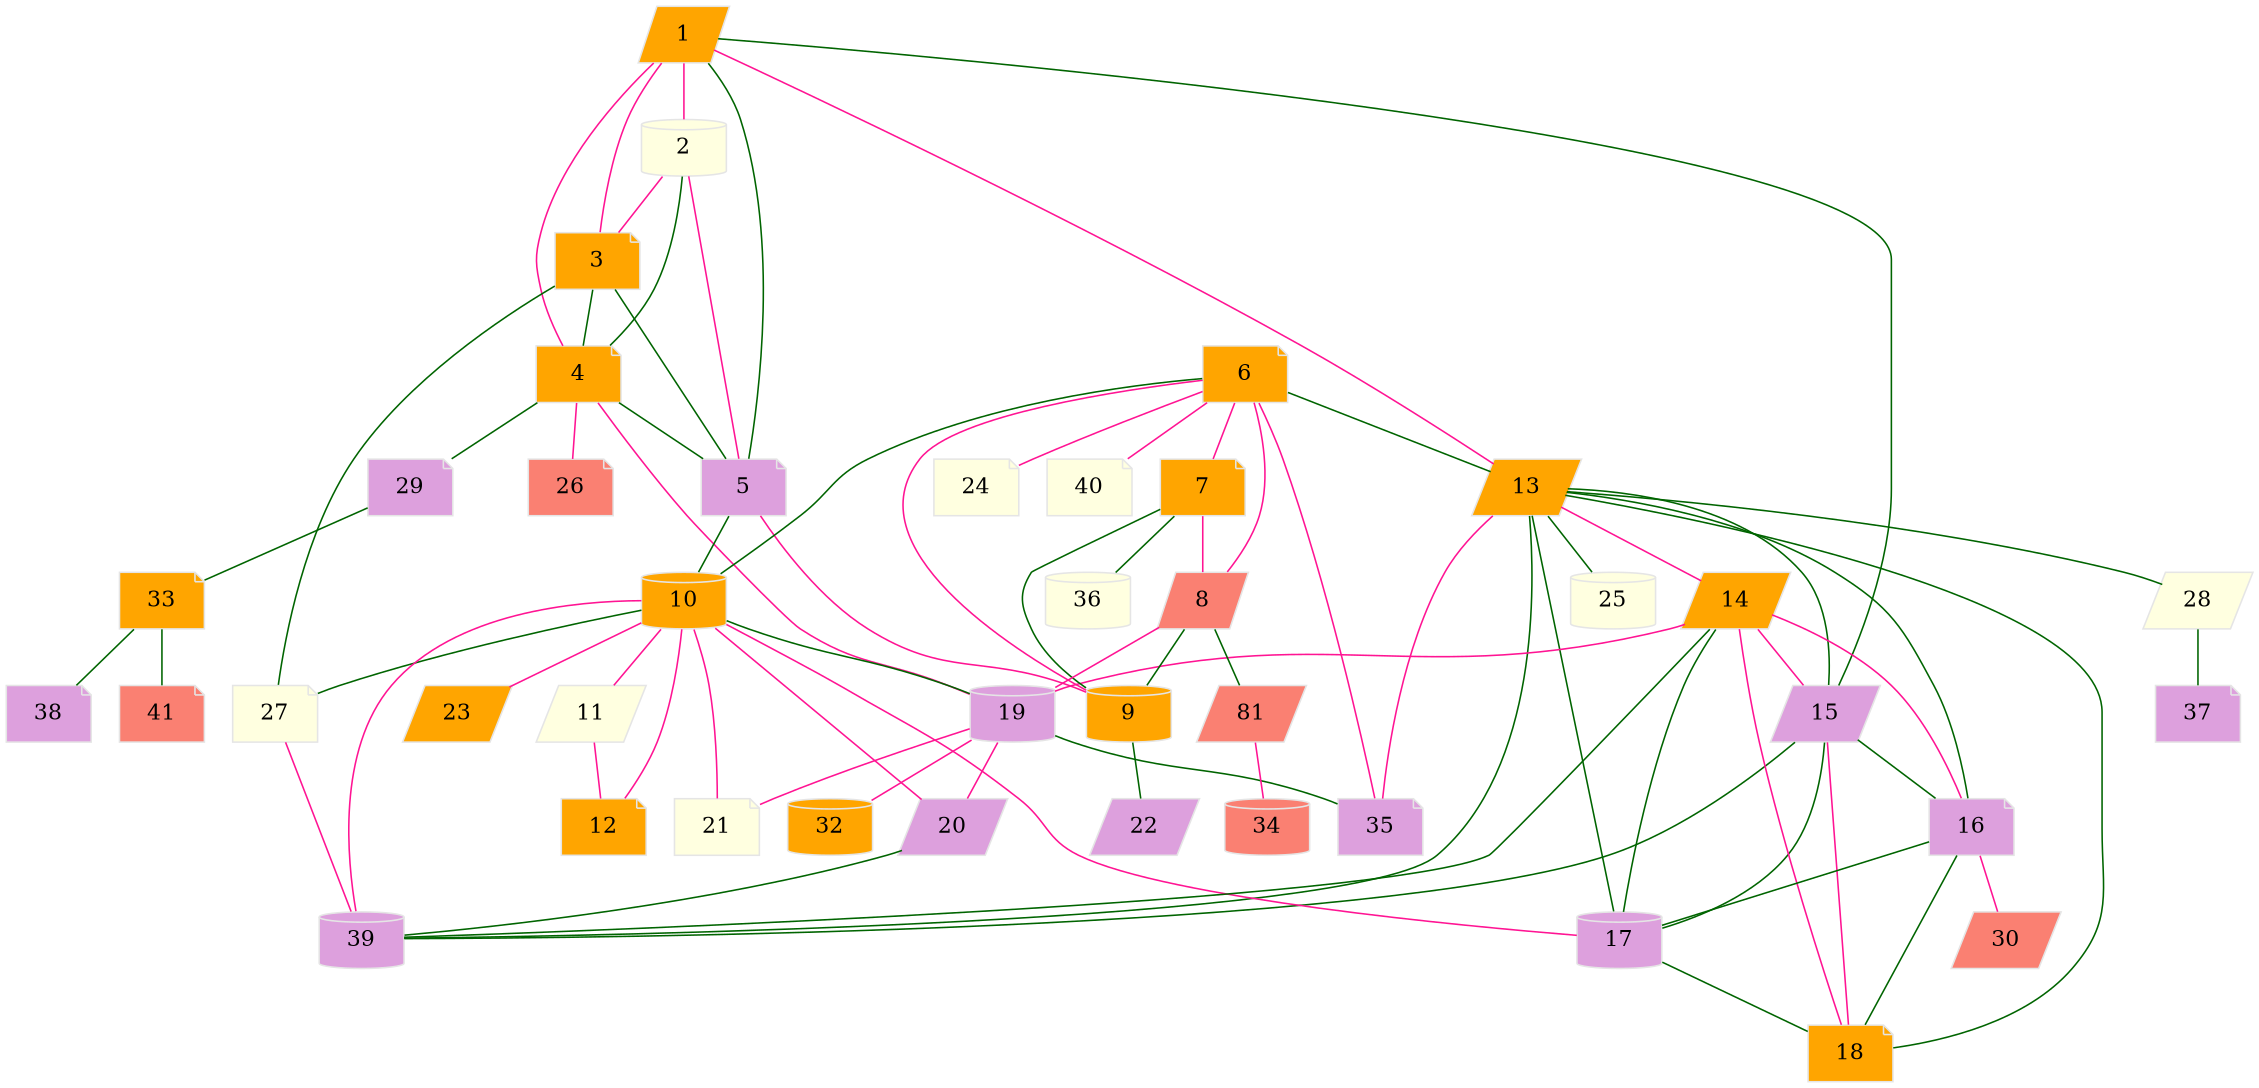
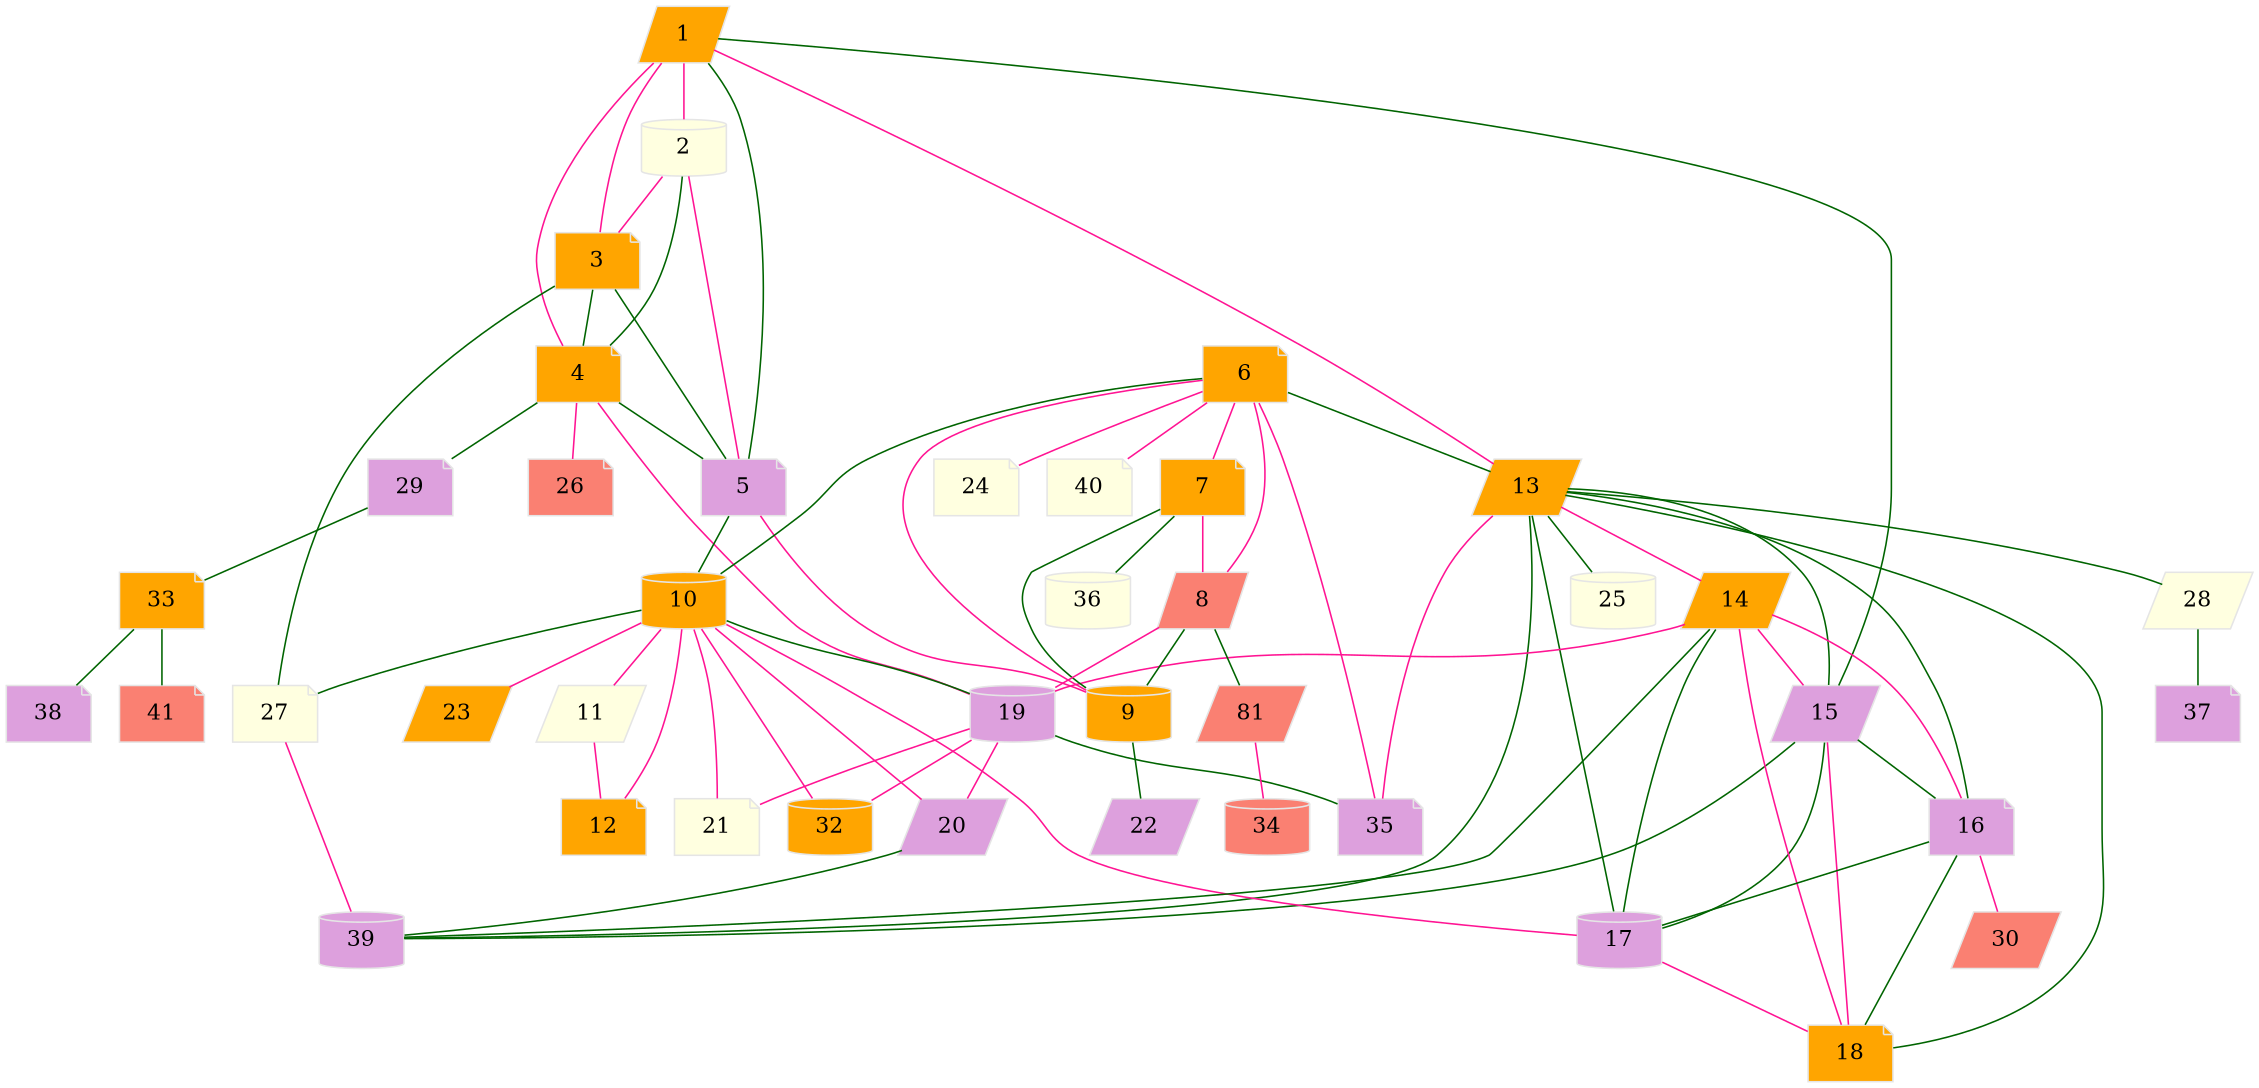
edge "10" -- "39": now "10" -- "32"
edge "17" -- "18": color darkgreen -> deeppink
